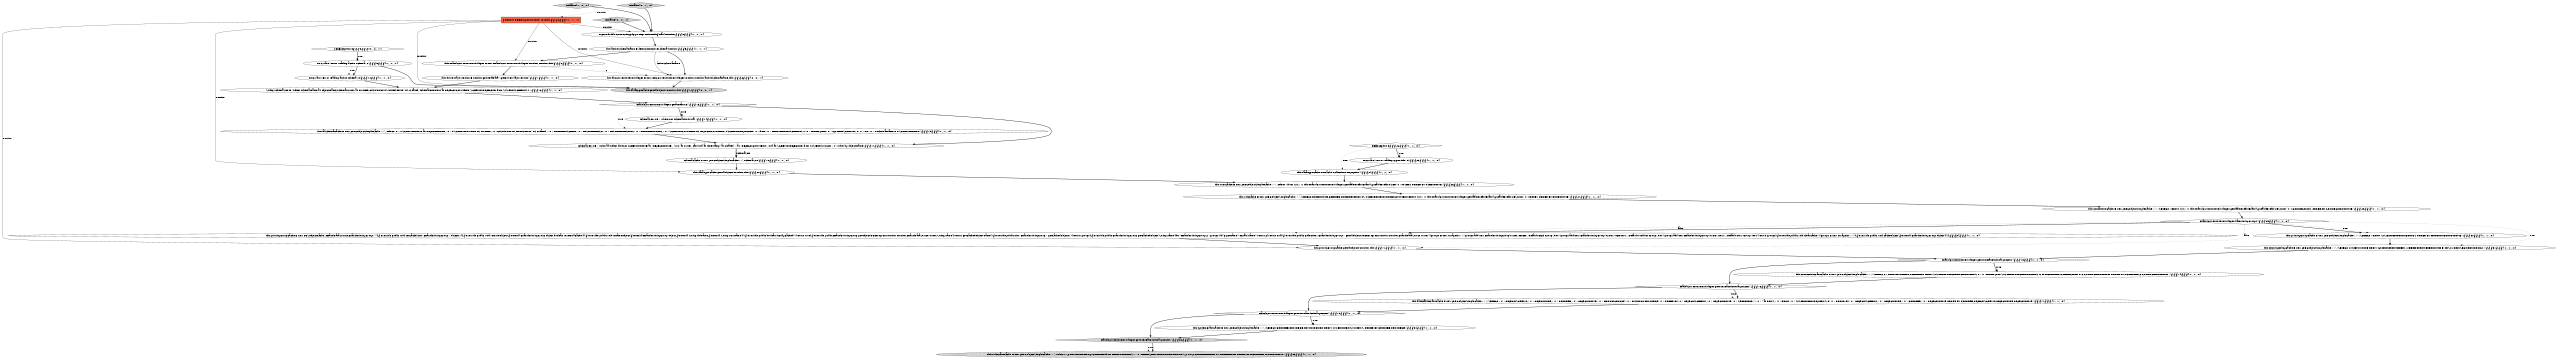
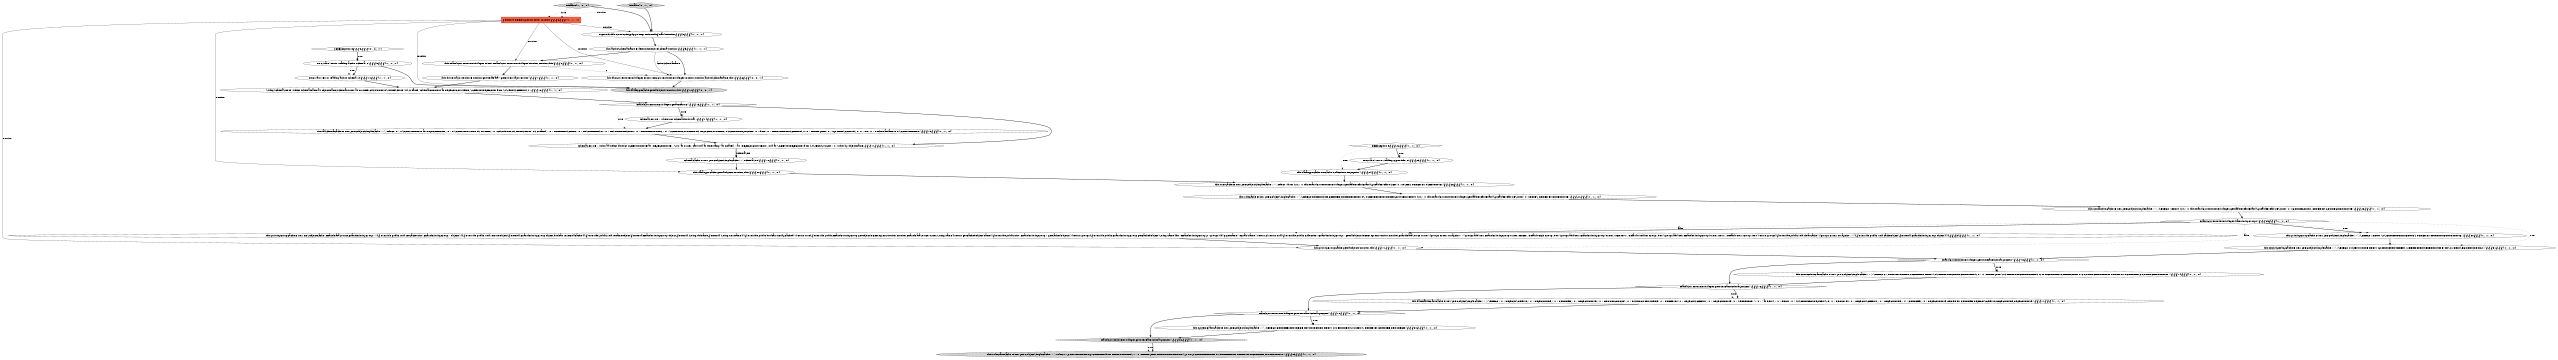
edge "initialize['1', '0', '0']" -> "@NotNull DBRProgressMonitor monitor@@@2@@@['1', '1', '1']": added, label "true"
node "initialize['0', '0', '1']": removed
